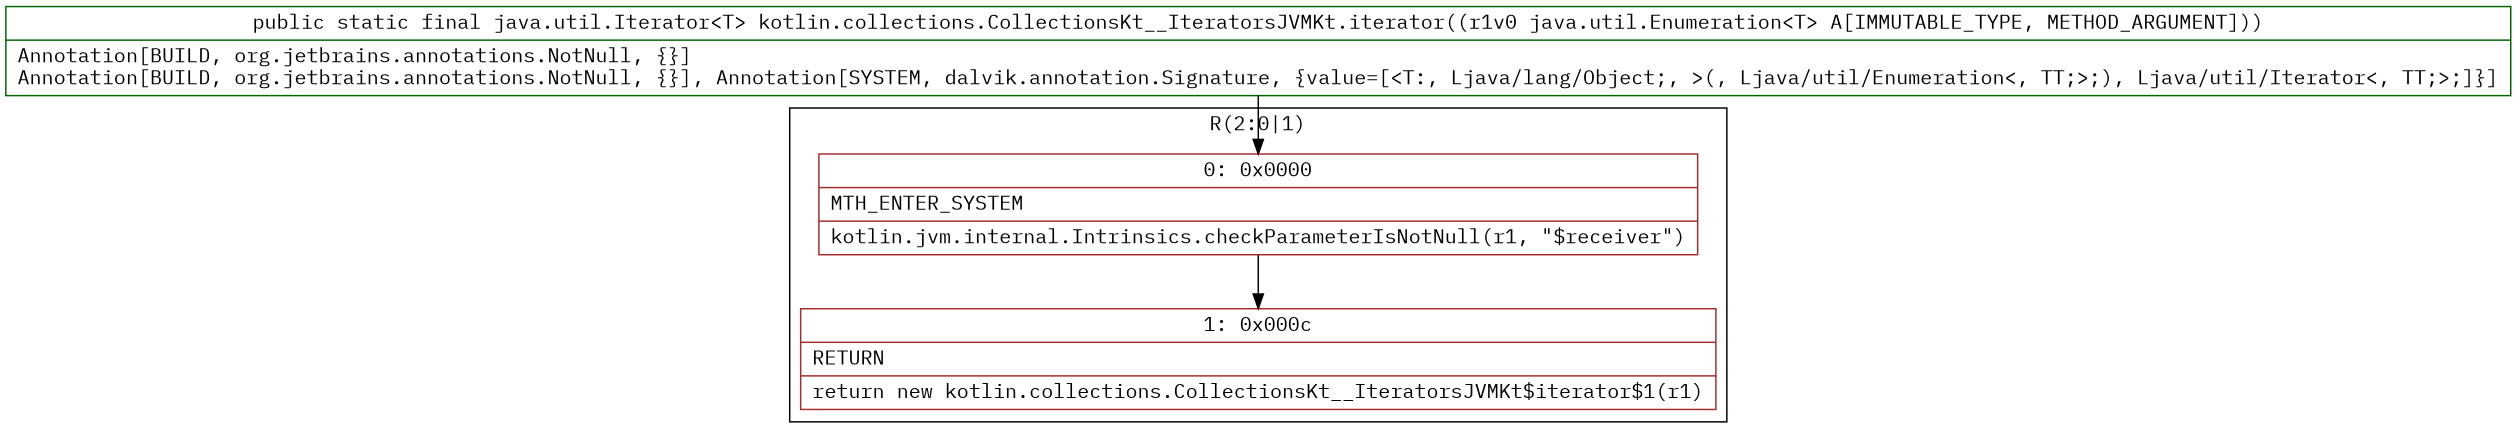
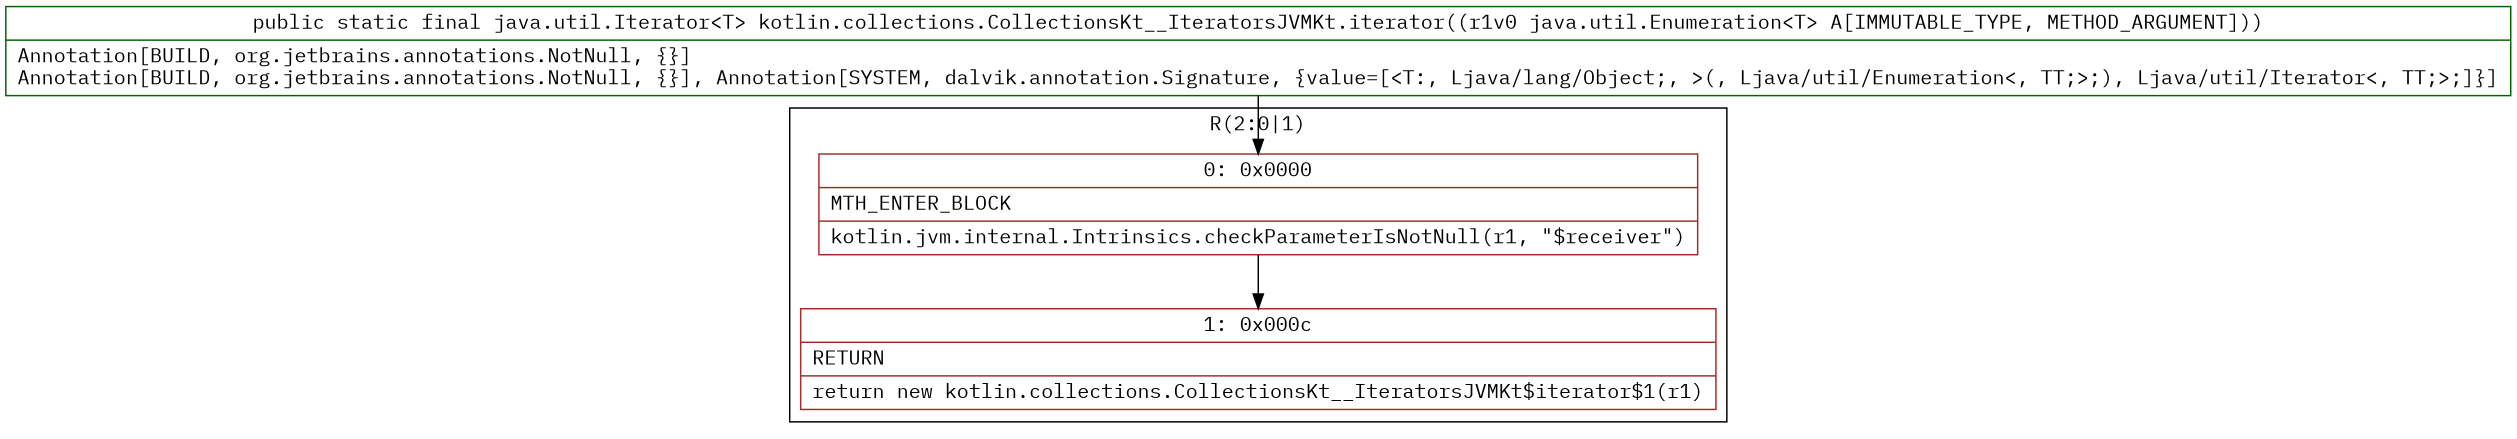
node "0: 0x0000": text "MTH_ENTER_SYSTEM" -> "MTH_ENTER_BLOCK"
